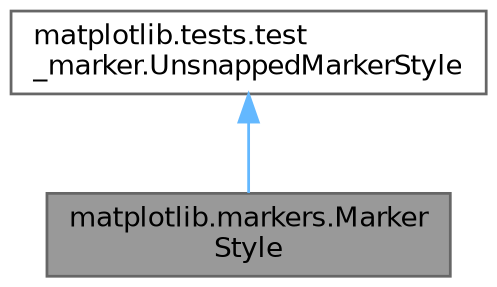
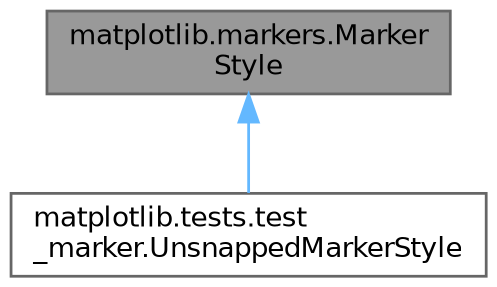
edge "matplotlib.markers.Marker Style" -> "matplotlib.tests.test _marker.UnsnappedMarkerStyle": reversed
